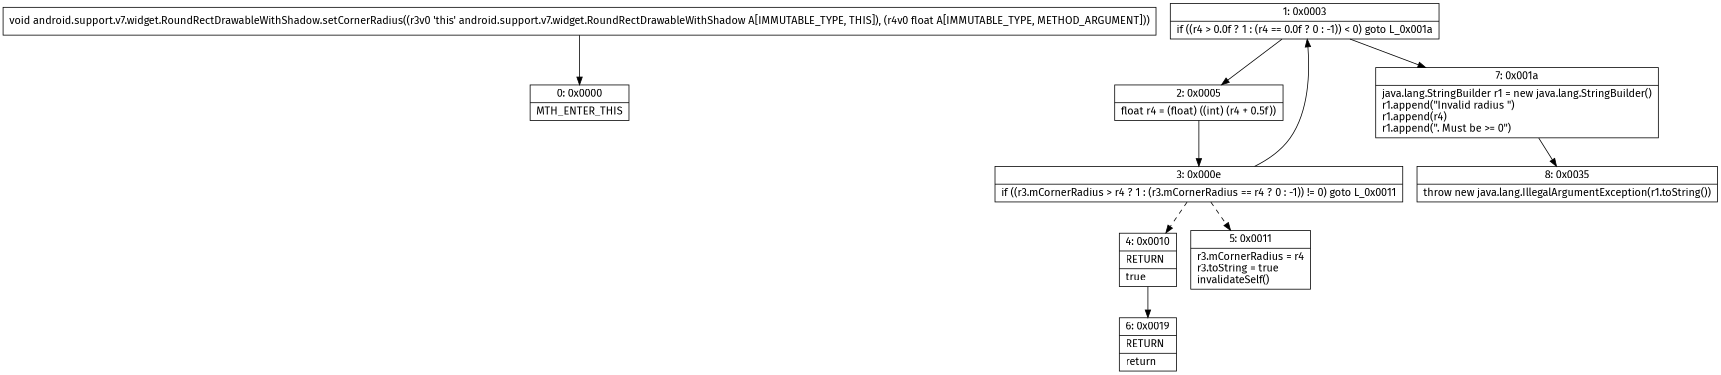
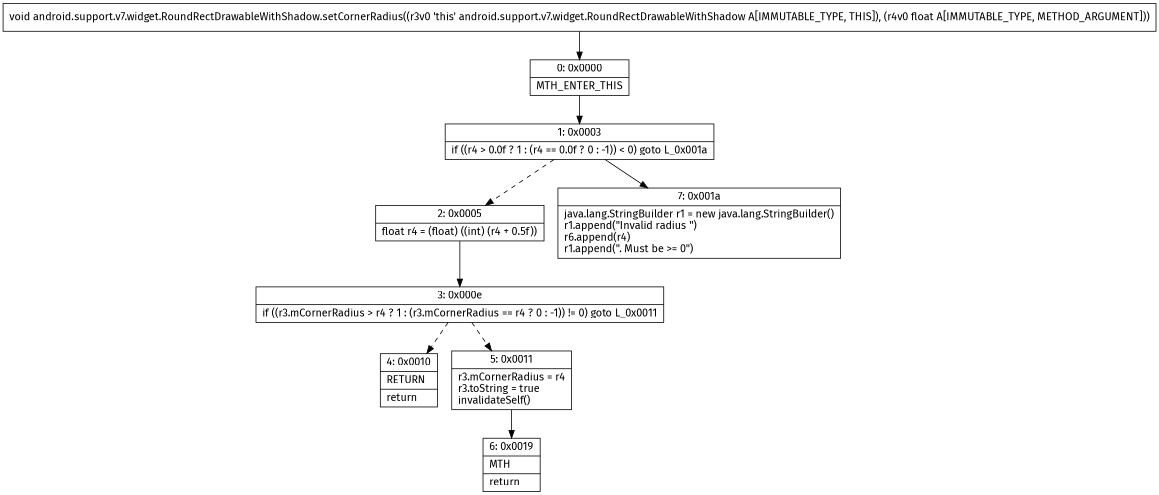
edge "1: 0x0003" -> "2: 0x0005": style solid -> dashed
edge "3: 0x000e" -> "1: 0x0003": now "0: 0x0000" -> "1: 0x0003"
node "7: 0x001a": text "r1.append(r4)" -> "r6.append(r4)"
node "8: 0x0035": removed
node "4: 0x0010": text "true" -> "return"
edge "4: 0x0010" -> "6: 0x0019": now "5: 0x0011" -> "6: 0x0019"
node "6: 0x0019": text "RETURN" -> "MTH"
